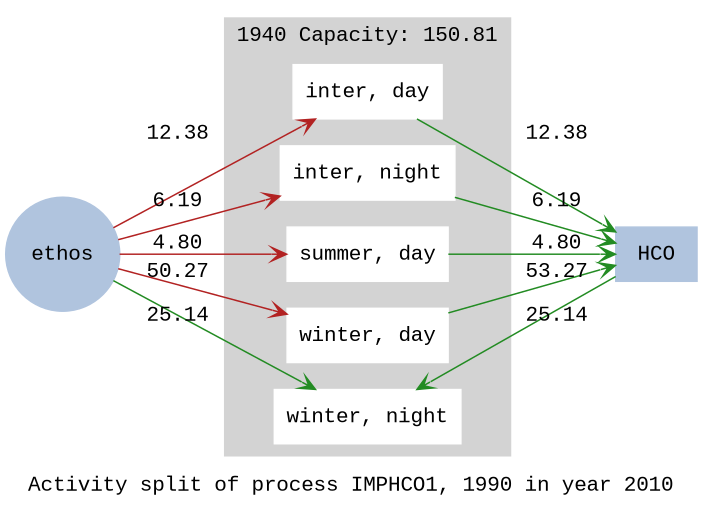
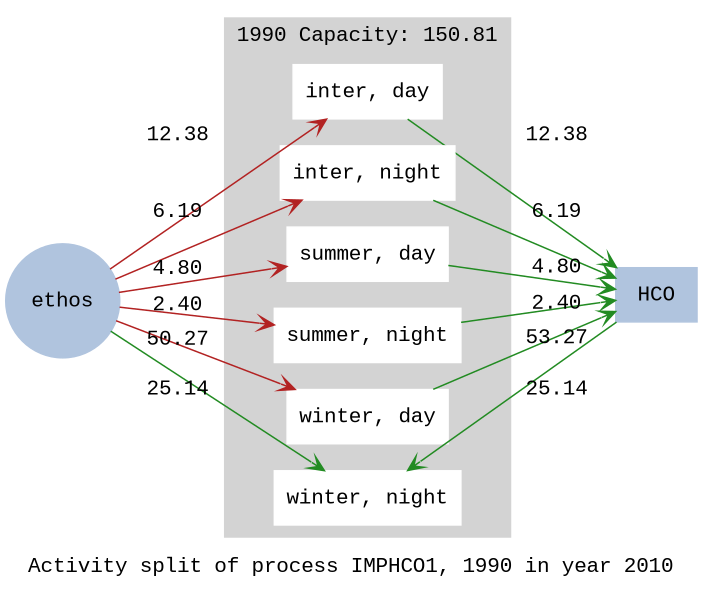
cluster "1940 Capacity: 150.81": label "1940 Capacity: 150.81" -> "1990 Capacity: 150.81"
node "summer, night": added
